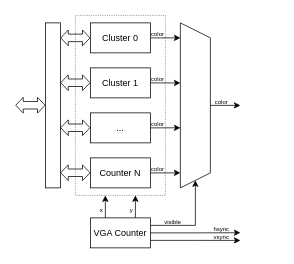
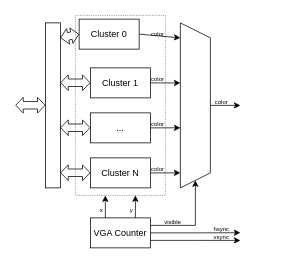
node "Cluster 0": moved (120, 38) -> (109, 34)
node "Counter N": label "Counter N" -> "Cluster N"
